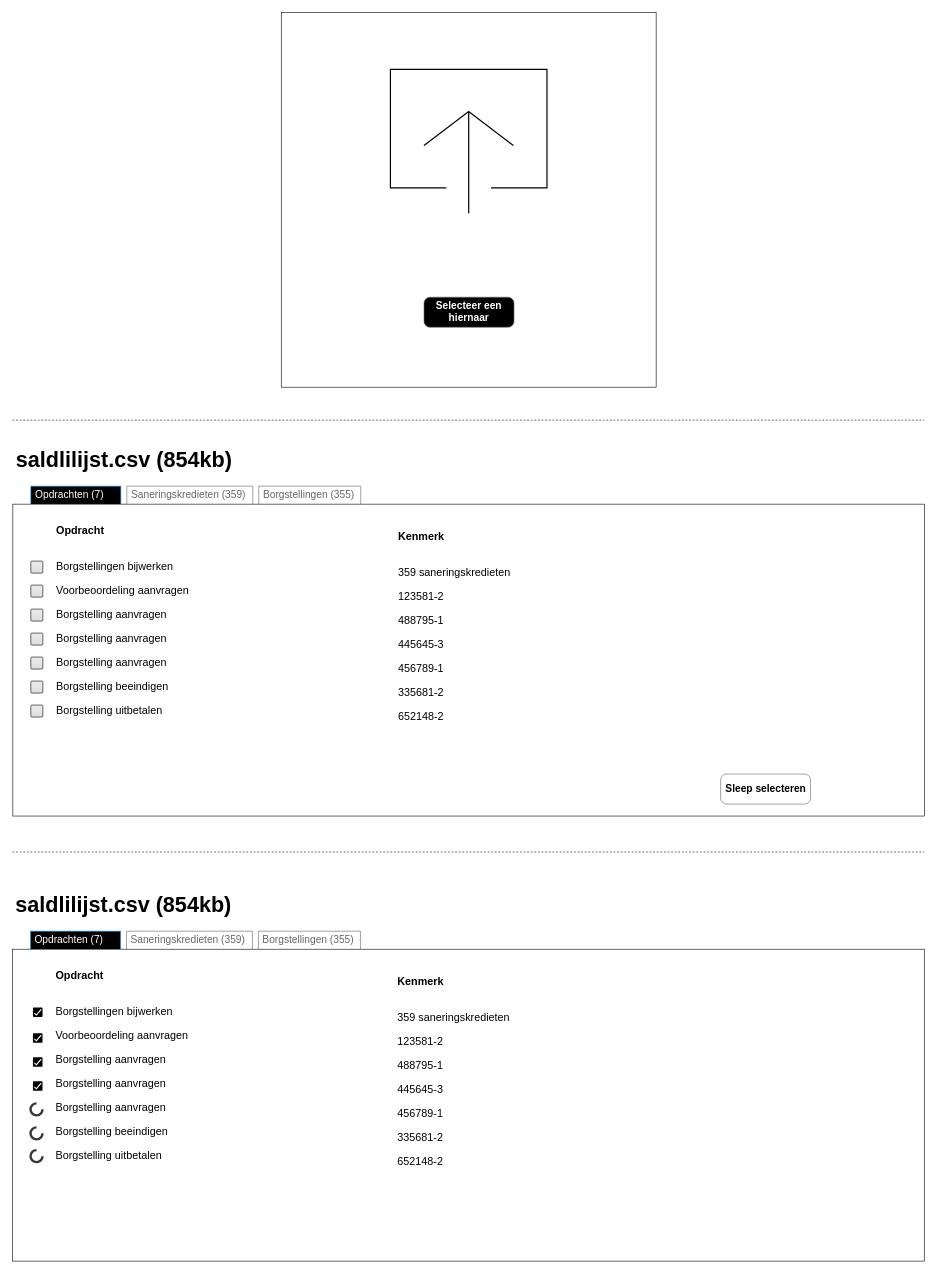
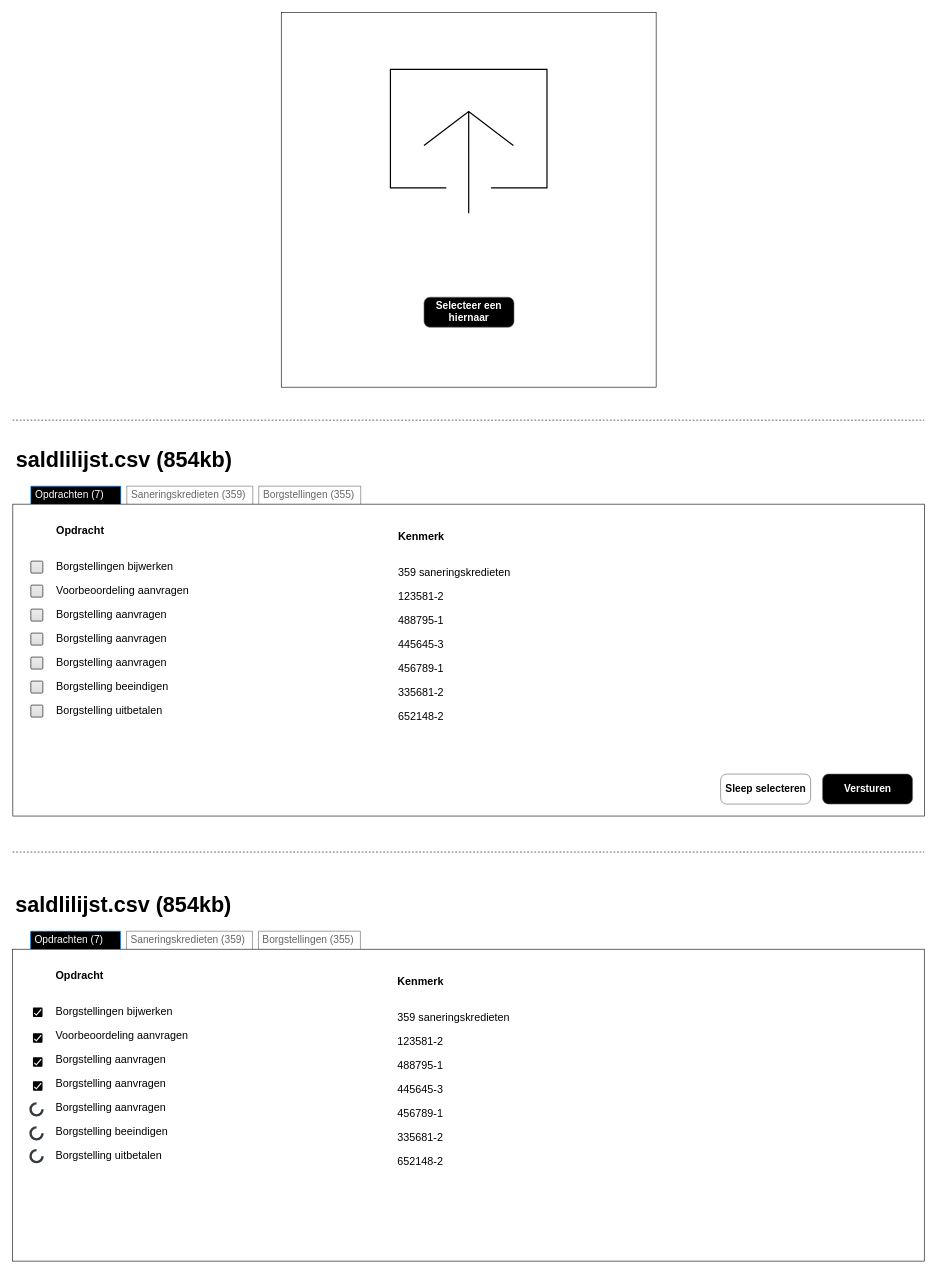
node "Versturen": added
